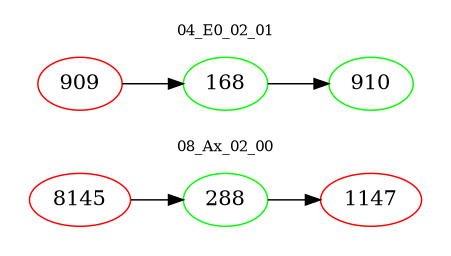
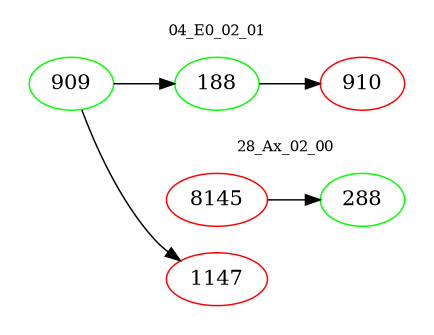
node "909": color red -> green
node "168": label "168" -> "188"
node "910": color green -> red
cluster "08_Ax_02_00": label "08_Ax_02_00" -> "28_Ax_02_00"
edge "288" -> "1147": now "909" -> "1147"
